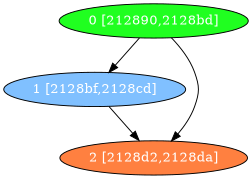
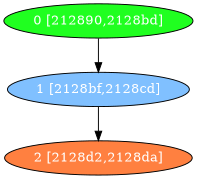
edge "0 [212890,2128bd]" -> "2 [2128d2,2128da]": removed
